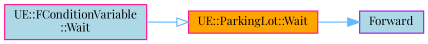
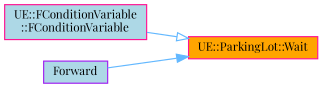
node "UE::FConditionVariable ::Wait": label "UE::FConditionVariable ::Wait" -> "UE::FConditionVariable ::FConditionVariable"
edge "UE::ParkingLot::Wait" -> "Forward": reversed
